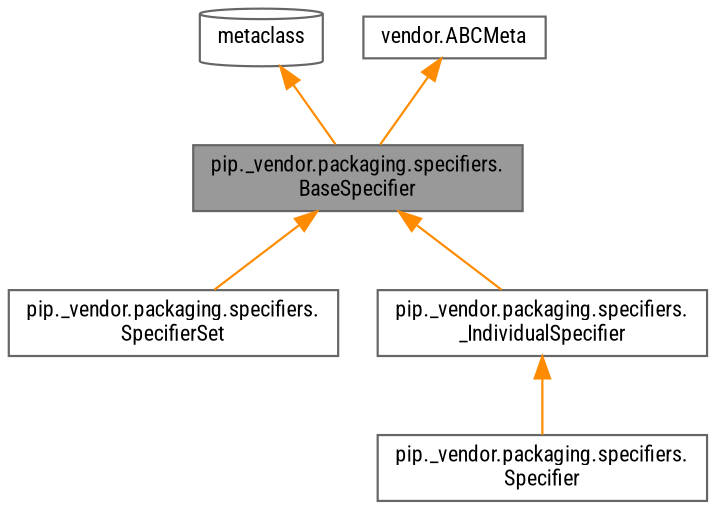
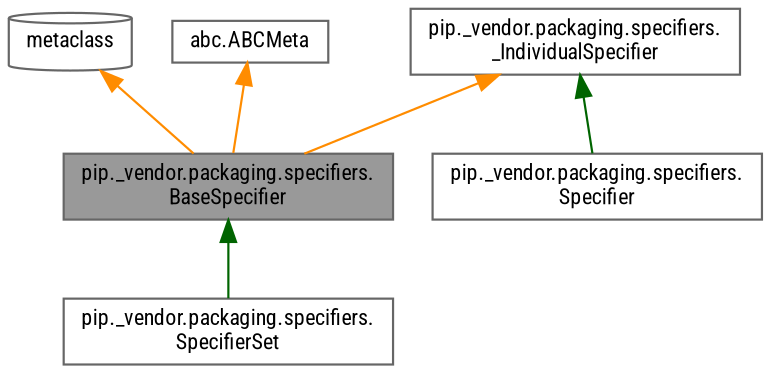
node "vendor.ABCMeta": label "vendor.ABCMeta" -> "abc.ABCMeta"
edge "pip._vendor.packaging.specifiers. SpecifierSet" -> "pip._vendor.packaging.specifiers. BaseSpecifier": color darkorange -> darkgreen
edge "pip._vendor.packaging.specifiers. _IndividualSpecifier" -> "pip._vendor.packaging.specifiers. BaseSpecifier": reversed
edge "pip._vendor.packaging.specifiers. Specifier" -> "pip._vendor.packaging.specifiers. _IndividualSpecifier": color darkorange -> darkgreen
